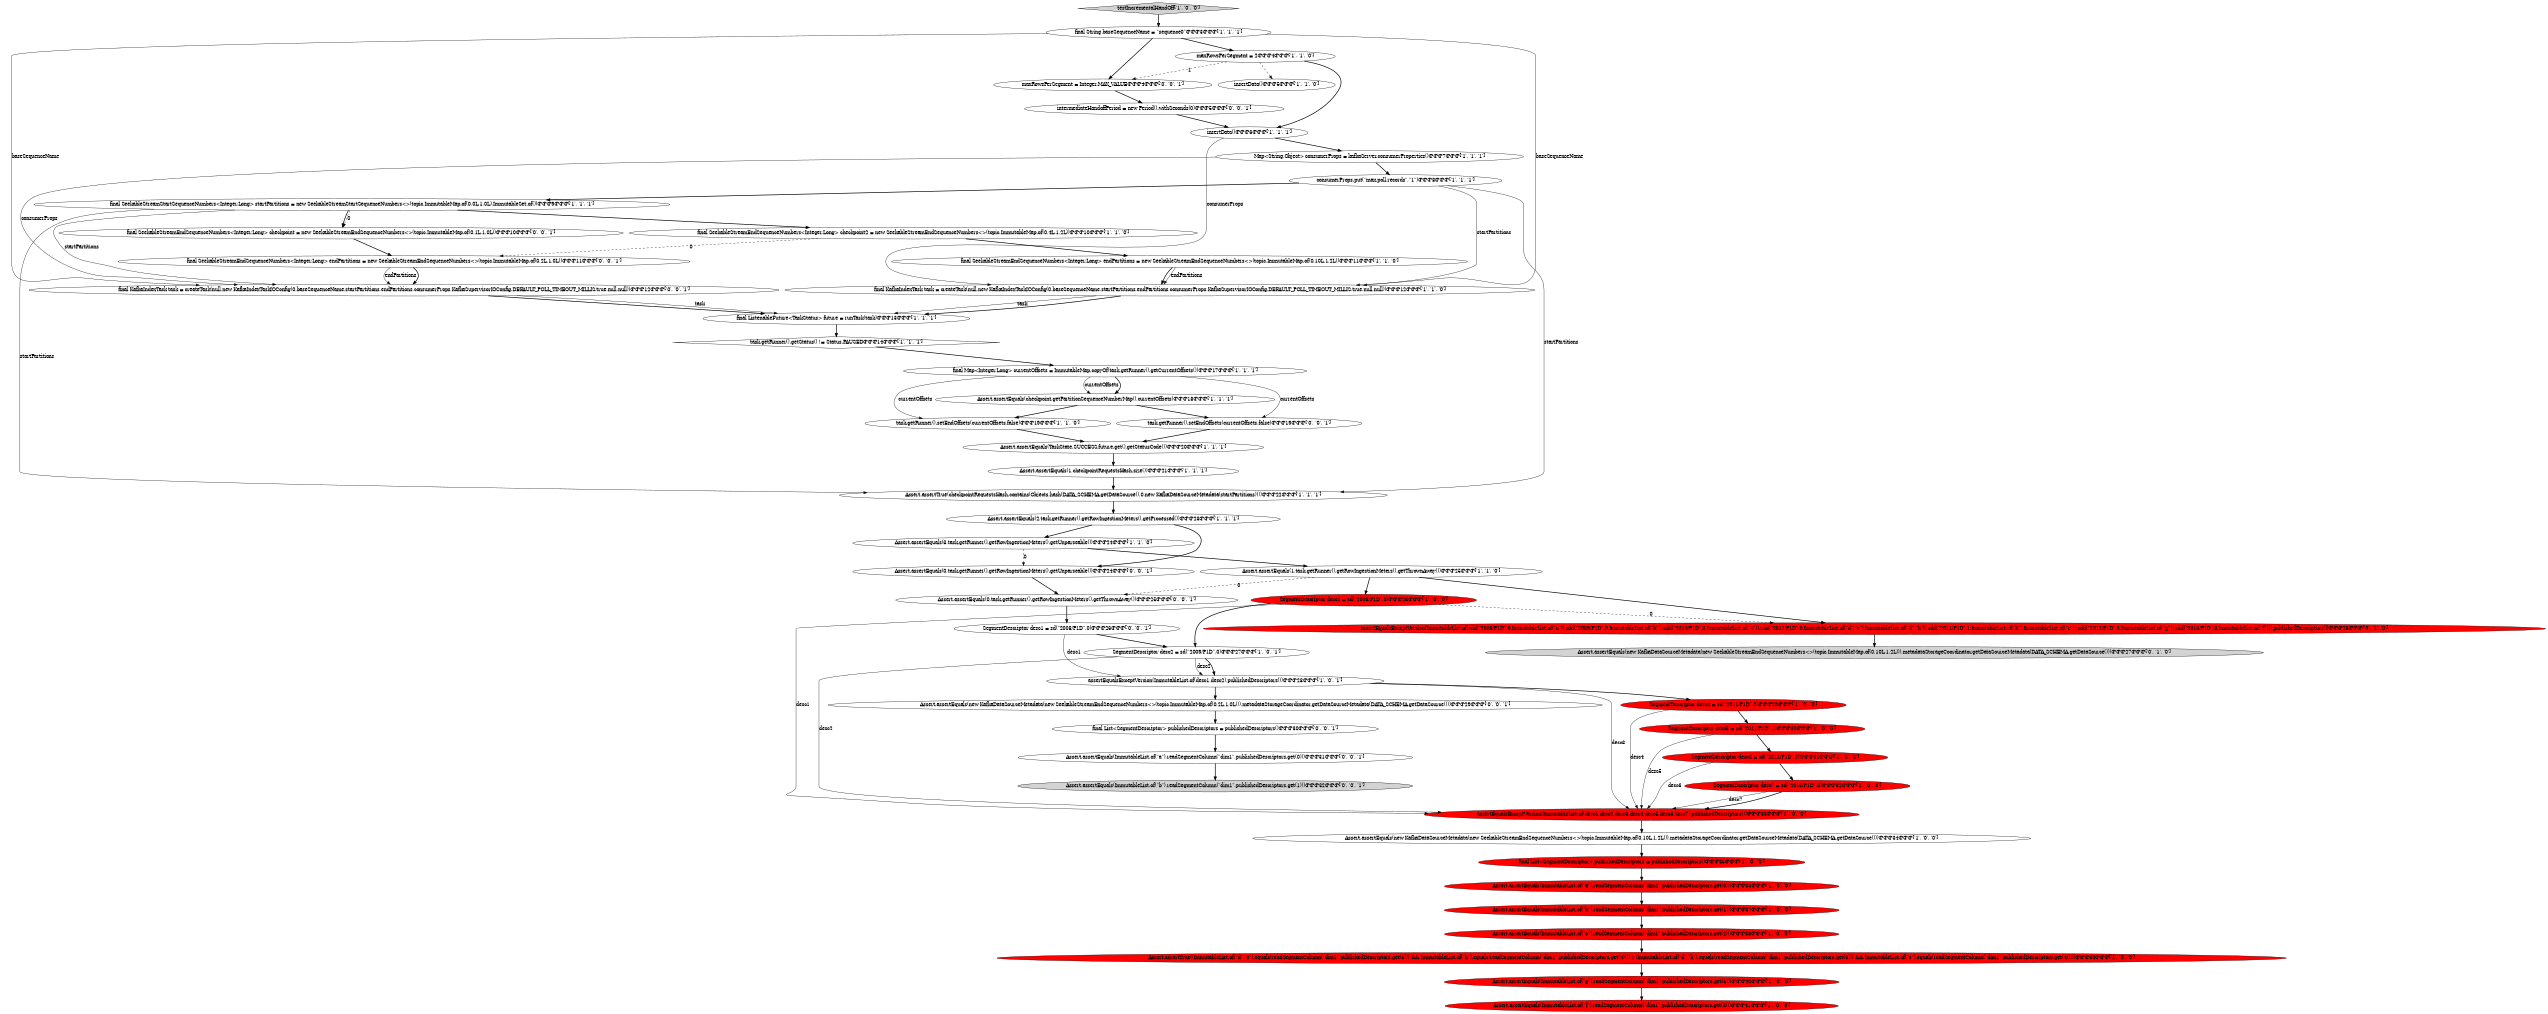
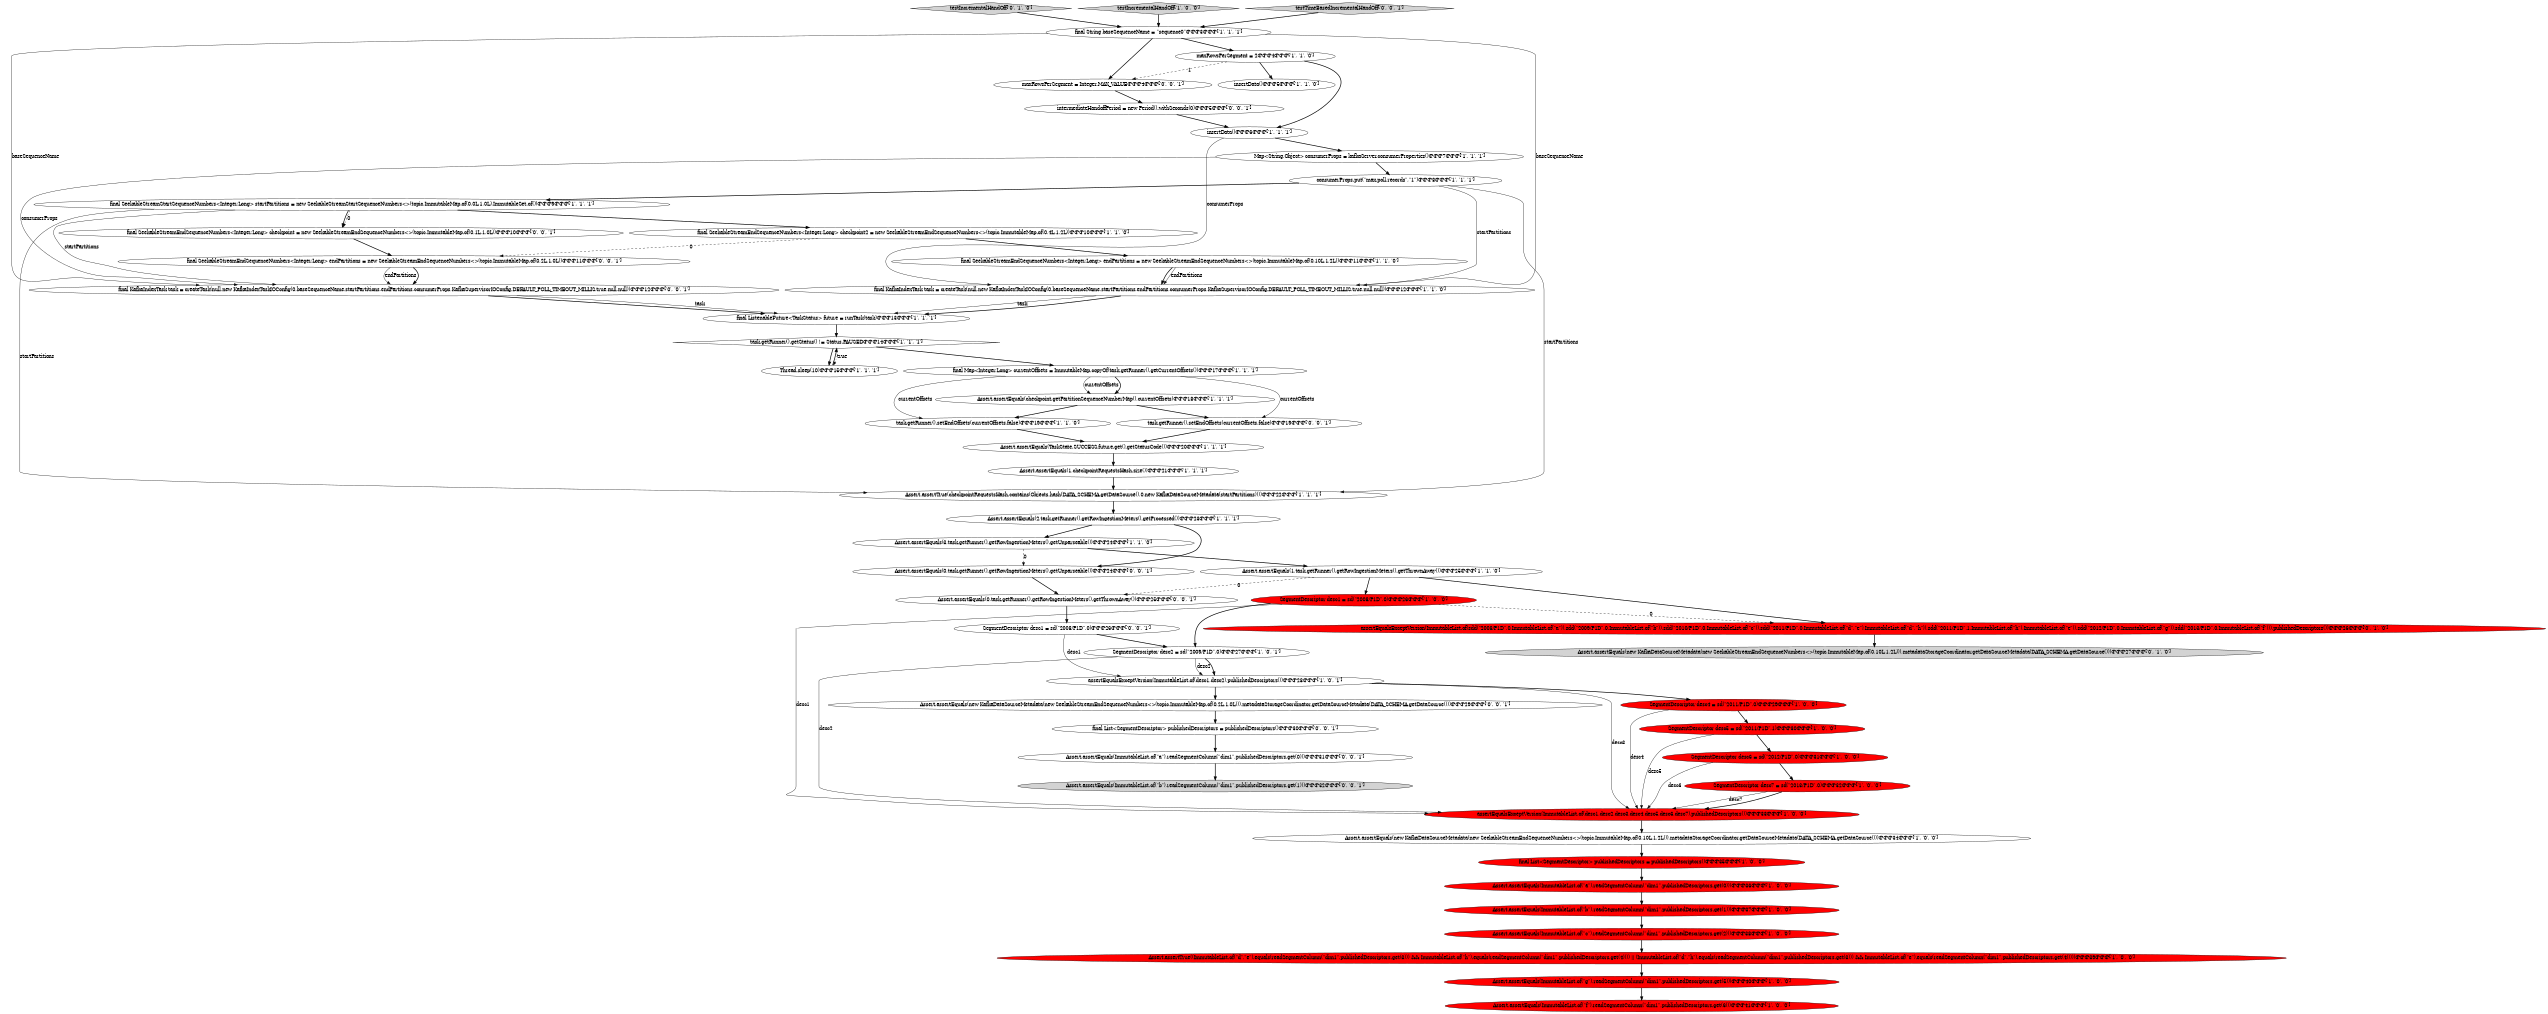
node "testIncrementalHandOff['0', '1', '0']": added
node "testTimeBasedIncrementalHandOff['0', '0', '1']": added
edge "maxRowsPerSegment = 2@@@4@@@['1', '1', '0']" -> "insertData()@@@5@@@['1', '1', '0']": style dashed -> bold
node "Thread.sleep(10)@@@15@@@['1', '1', '1']": added
